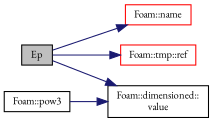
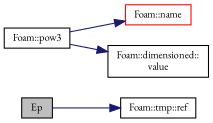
edge "Ep" -> "Foam::name": now "Foam::pow3" -> "Foam::name"
node "Foam::tmp::ref": color red -> black
edge "Ep" -> "Foam::dimensioned:: value": removed
